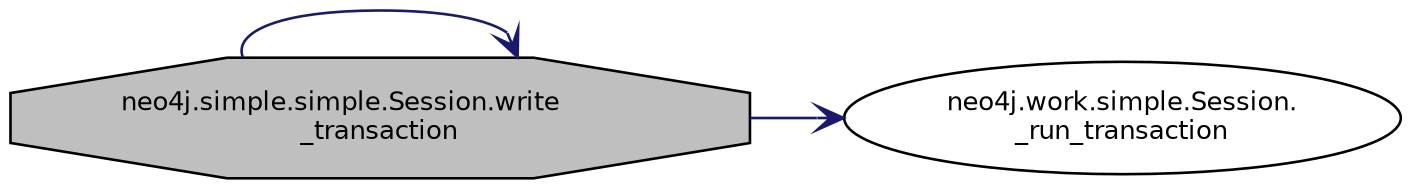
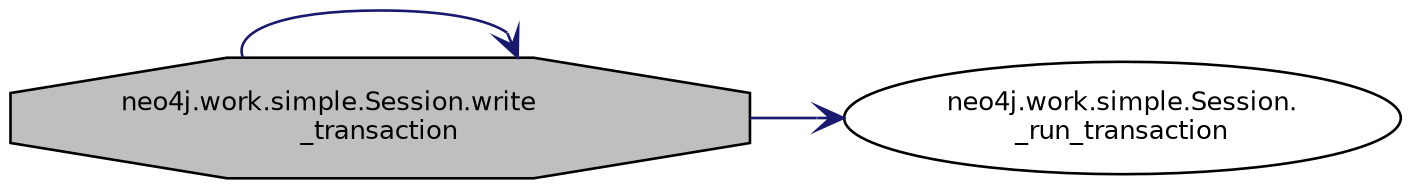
node "neo4j.simple.simple.Session.write _transaction": label "neo4j.simple.simple.Session.write _transaction" -> "neo4j.work.simple.Session.write _transaction"
